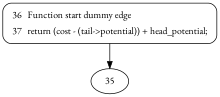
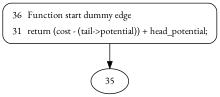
node "36": text "37" -> "31"
